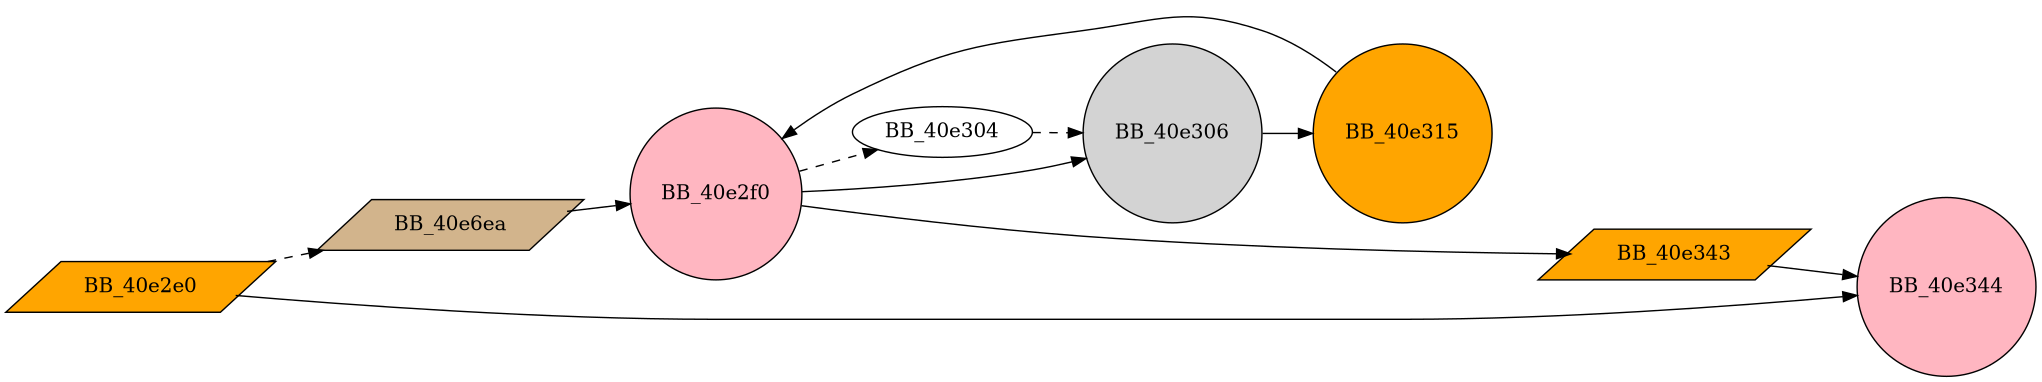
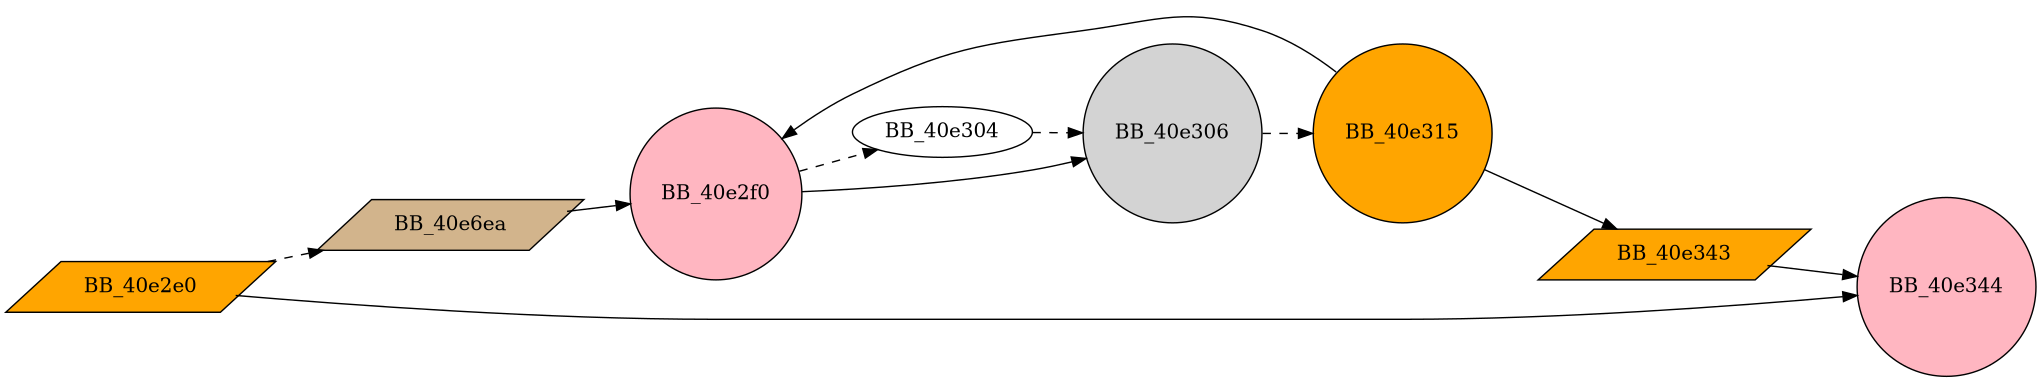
edge "BB_40e306" -> "BB_40e315": style solid -> dashed
edge "BB_40e2f0" -> "BB_40e343": now "BB_40e315" -> "BB_40e343"
